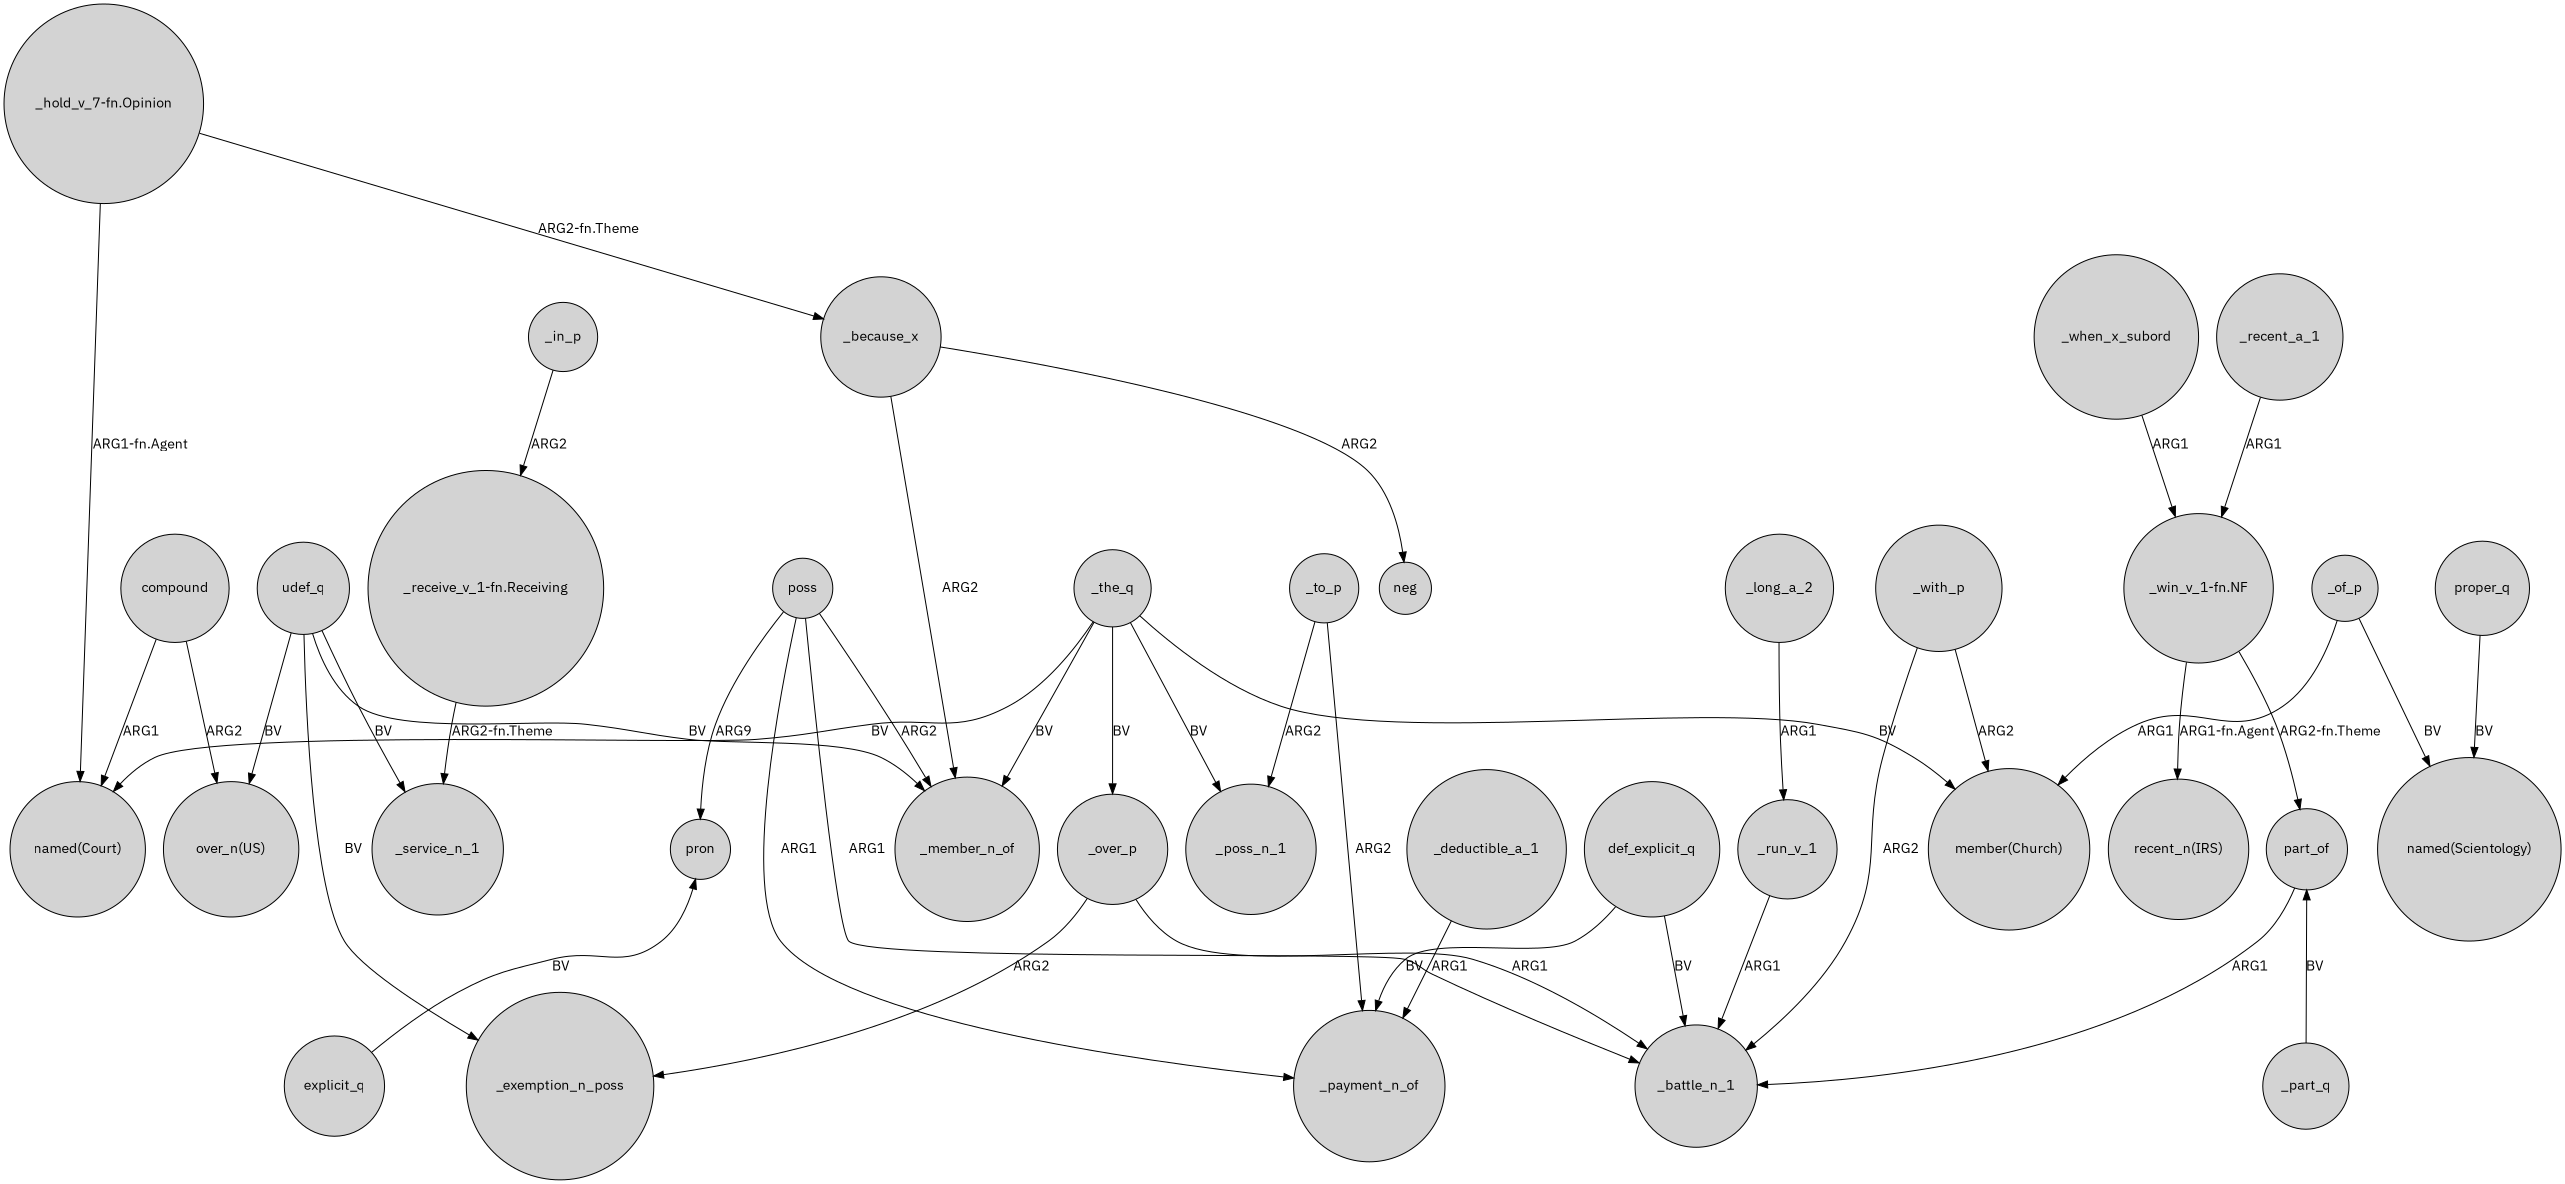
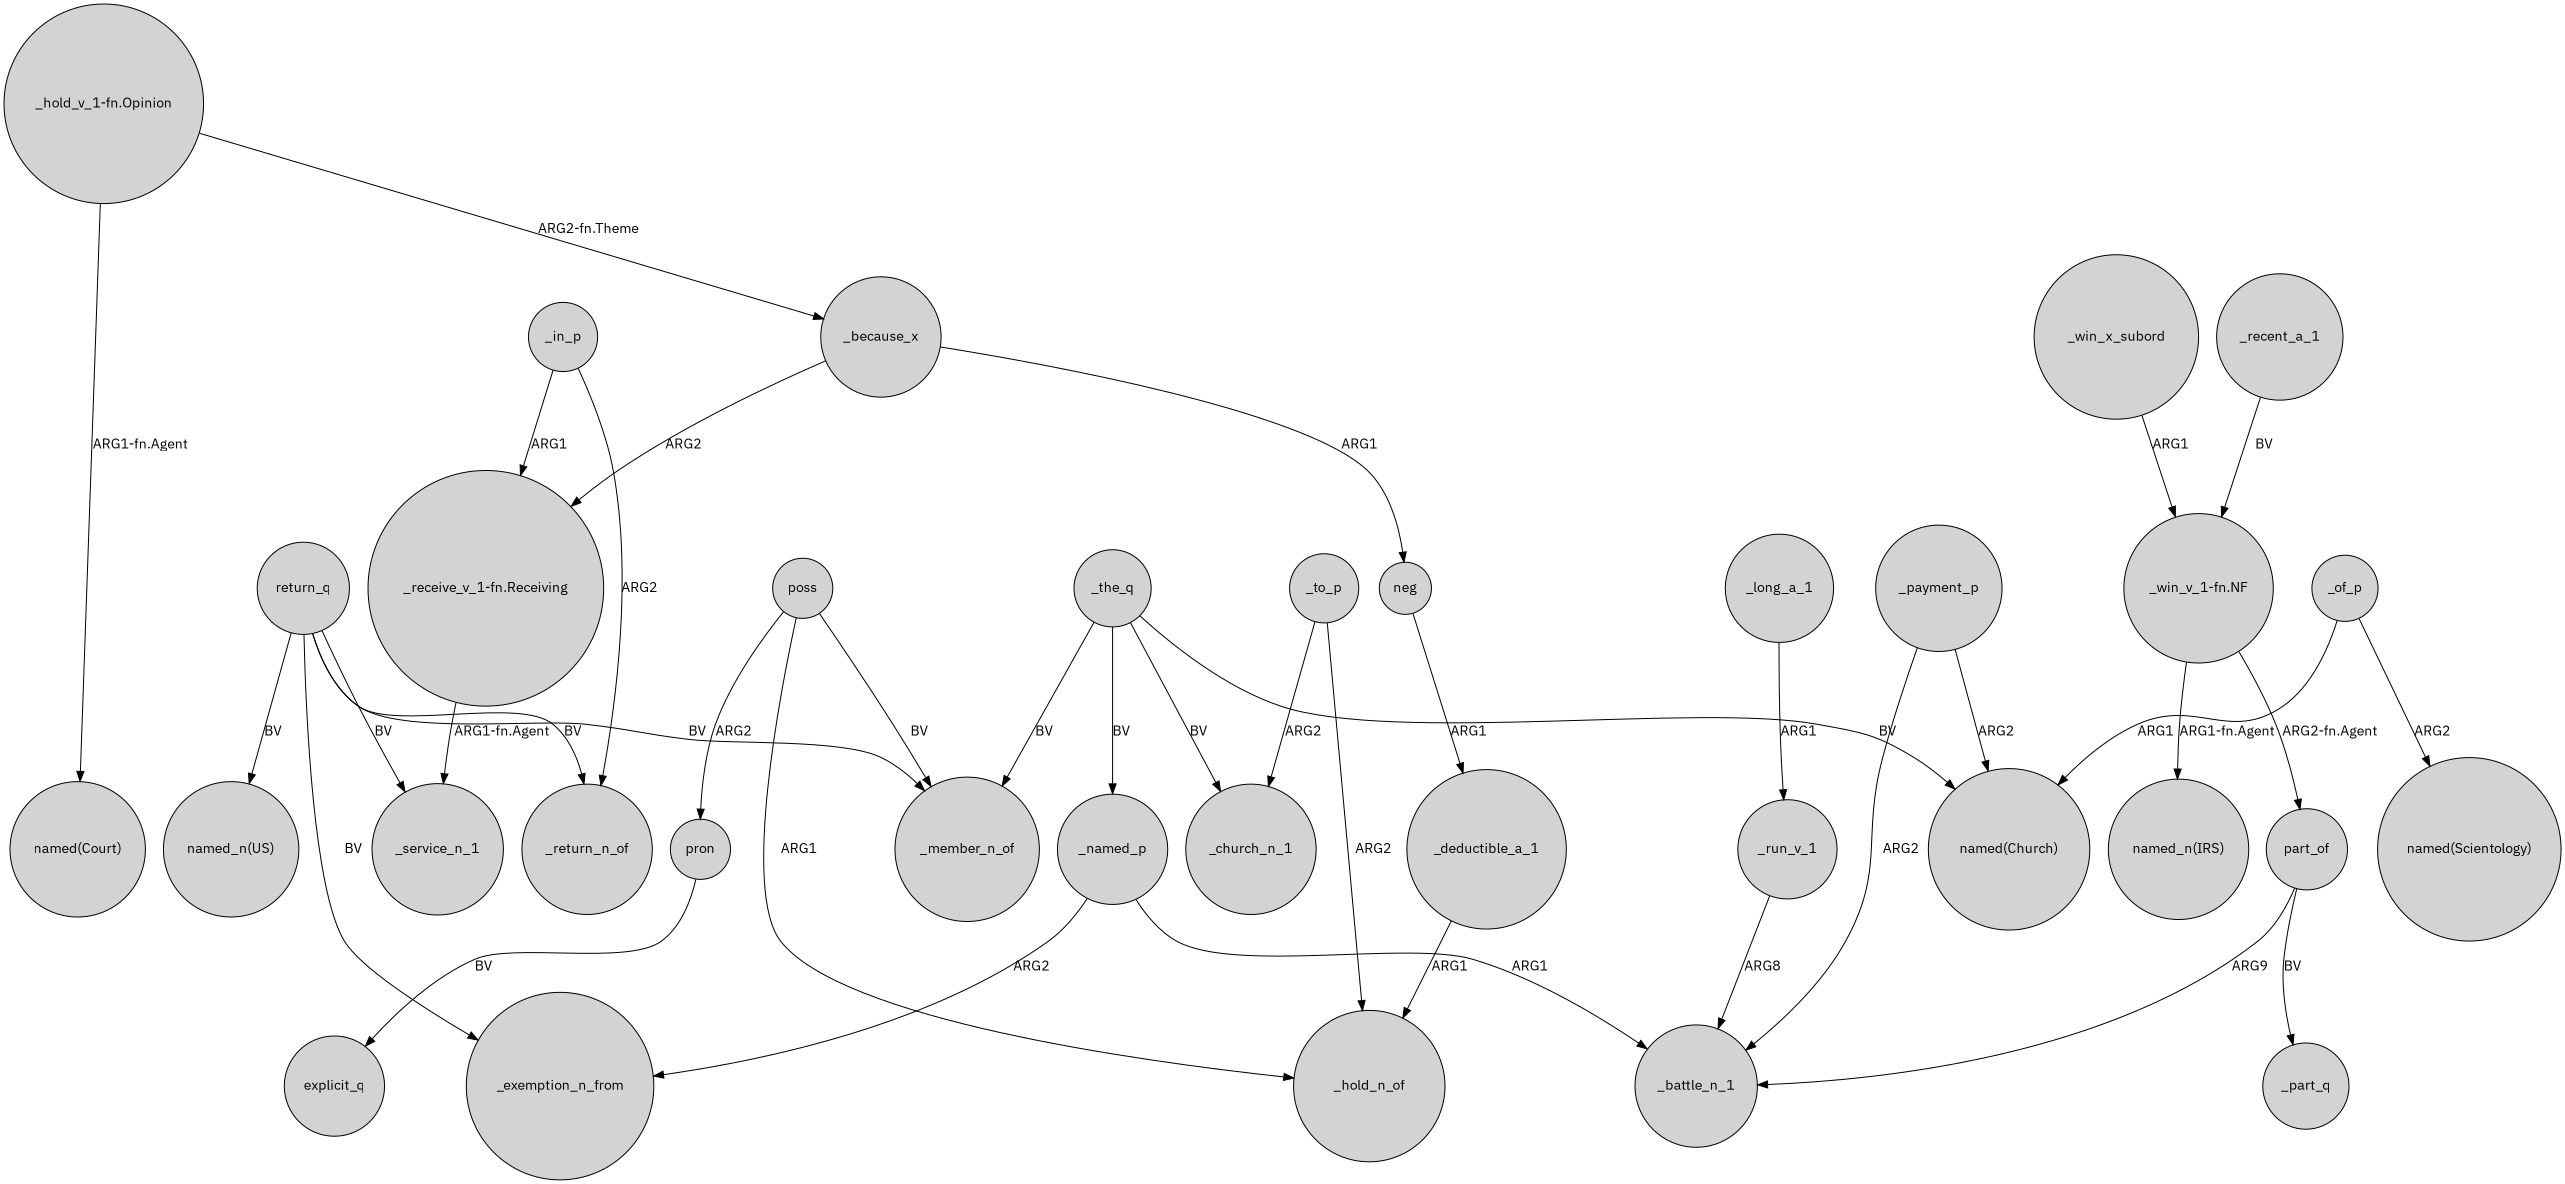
node "_hold_v_7-fn.Opinion": label "_hold_v_7-fn.Opinion" -> "_hold_v_1-fn.Opinion"
node "_when_x_subord": label "_when_x_subord" -> "_win_x_subord"
edge "_in_p" -> "_receive_v_1-fn.Receiving": label "ARG2" -> "ARG1"
edge "_because_x" -> "neg": label "ARG2" -> "ARG1"
edge "_recent_a_1" -> "_win_v_1-fn.NF": label "ARG1" -> "BV"
edge "_because_x" -> "_member_n_of": now "_because_x" -> "_receive_v_1-fn.Receiving"
node "compound": removed
node "udef_q": label "udef_q" -> "return_q"
node "_long_a_2": label "_long_a_2" -> "_long_a_1"
node "_with_p": label "_with_p" -> "_payment_p"
node "proper_q": removed
edge "neg" -> "_deductible_a_1": added, label "ARG1"
edge "_receive_v_1-fn.Receiving" -> "_service_n_1": label "ARG2-fn.Theme" -> "ARG1-fn.Agent"
edge "poss" -> "pron": label "ARG9" -> "ARG2"
edge "poss" -> "_member_n_of": label "ARG2" -> "BV"
edge "_win_v_1-fn.NF" -> "part_of": label "ARG2-fn.Theme" -> "ARG2-fn.Agent"
edge "_of_p" -> "named(Scientology)": label "BV" -> "ARG2"
edge "_the_q" -> "named(Court)": removed, label "BV"
node "over_n(US)": label "over_n(US)" -> "named_n(US)"
node "_return_n_of": added
node "_over_p": label "_over_p" -> "_named_p"
node "_poss_n_1": label "_poss_n_1" -> "_church_n_1"
node "def_explicit_q": removed
node "member(Church)": label "member(Church)" -> "named(Church)"
node "recent_n(IRS)": label "recent_n(IRS)" -> "named_n(IRS)"
edge "poss" -> "_battle_n_1": removed, label "ARG1"
edge "explicit_q" -> "pron": reversed
edge "_run_v_1" -> "_battle_n_1": label "ARG1" -> "ARG8"
edge "part_of" -> "_battle_n_1": label "ARG1" -> "ARG9"
edge "_part_q" -> "part_of": reversed
node "_exemption_n_poss": label "_exemption_n_poss" -> "_exemption_n_from"
node "_payment_n_of": label "_payment_n_of" -> "_hold_n_of"
